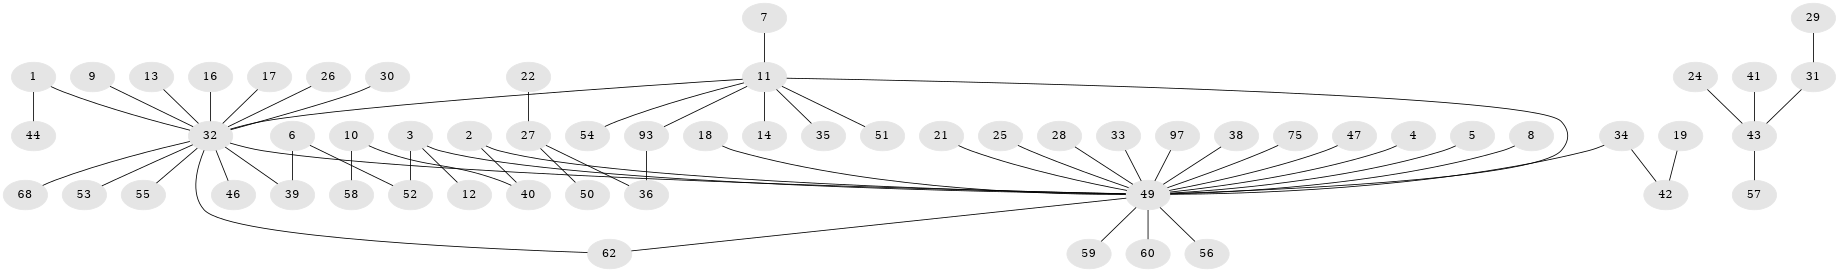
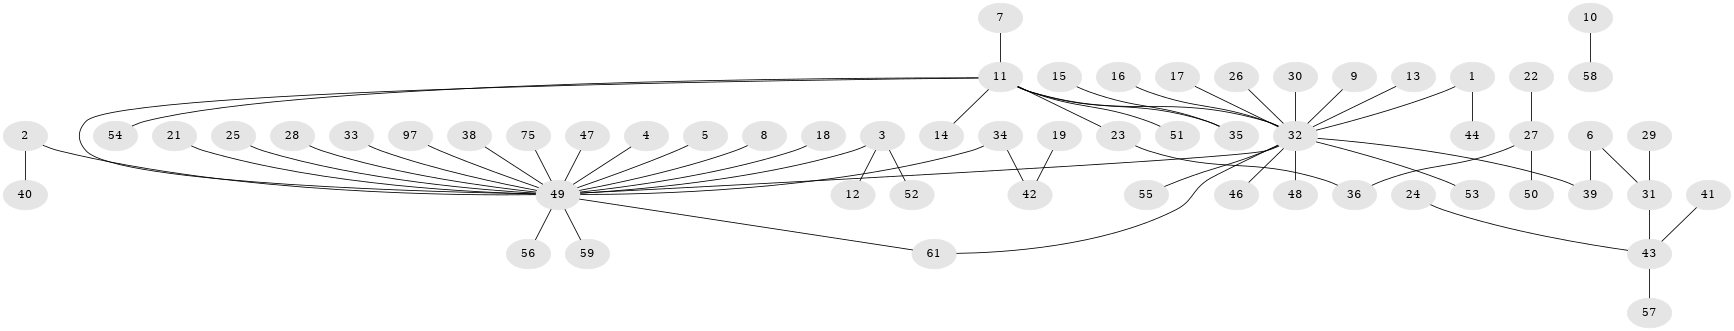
node "15": added
node "93": label "93" -> "23"
edge "10" -- "40": removed
edge "6" -- "52": now "6" -- "31"
node "68": label "68" -> "48"
node "62": label "62" -> "61"
node "60": removed
